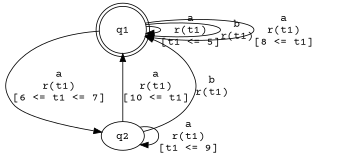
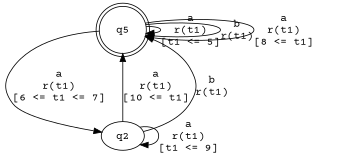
node "q1": label "q1" -> "q5"
